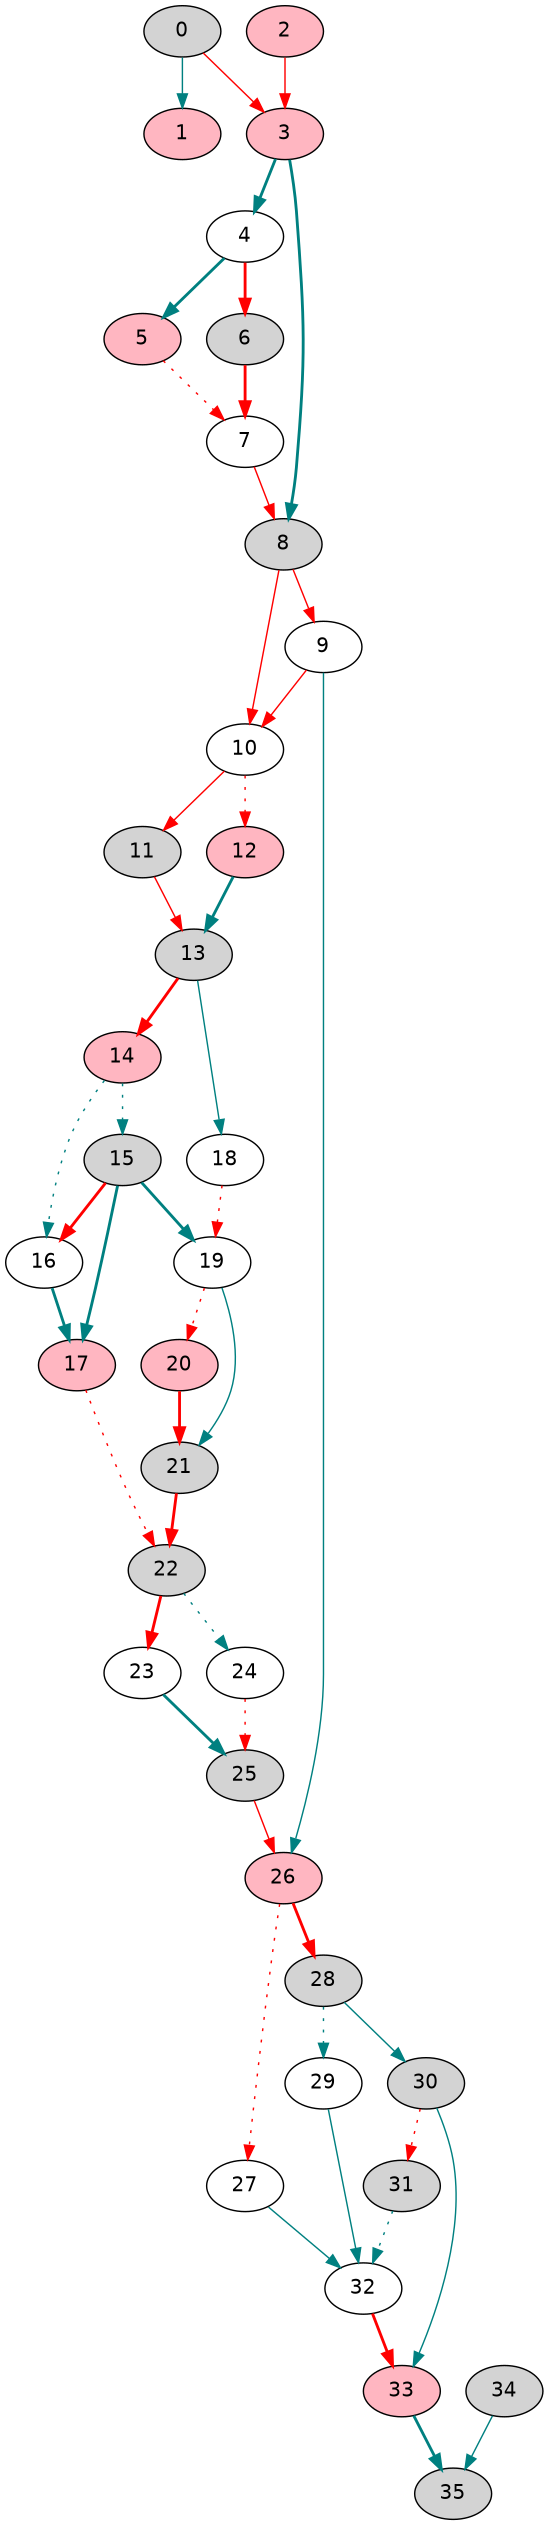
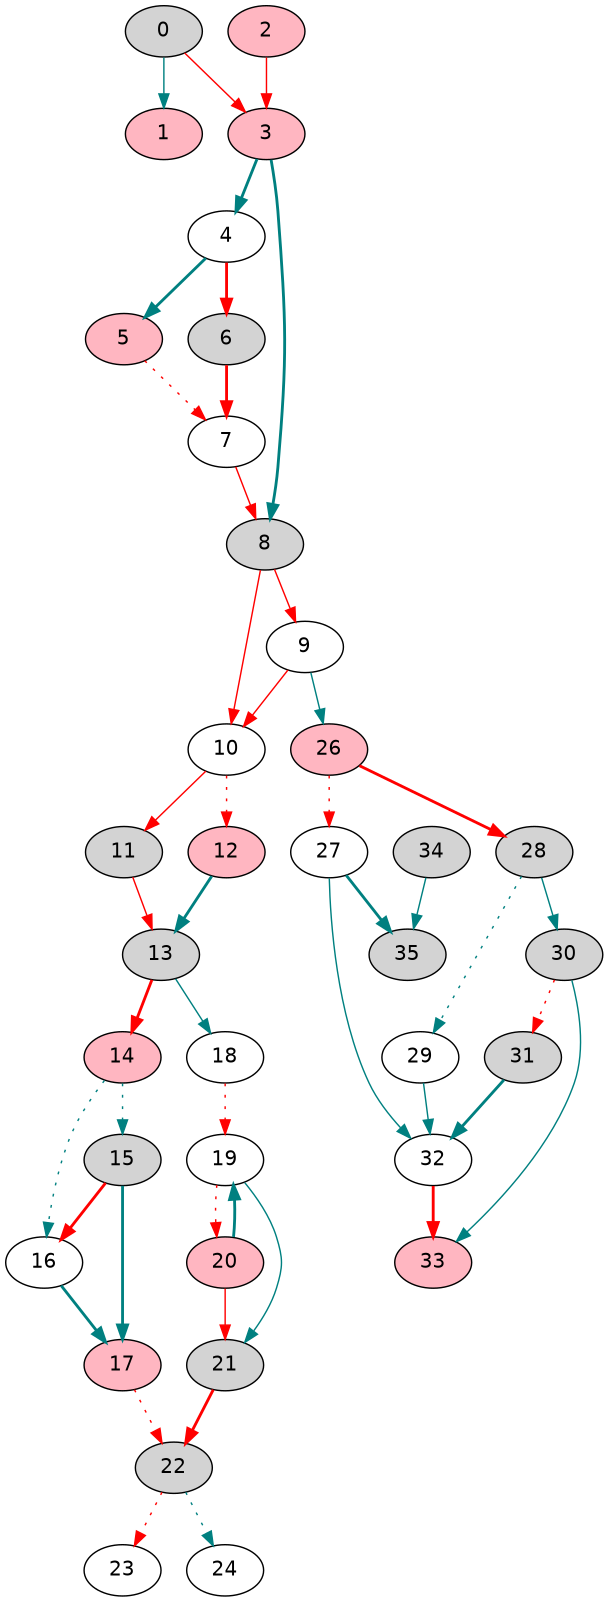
edge "15" -> "19": now "20" -> "19"
edge "20" -> "21": style bold -> solid
edge "22" -> "23": style bold -> dotted
node "25": removed
edge "31" -> "32": style dotted -> bold
edge "33" -> "35": now "27" -> "35"
